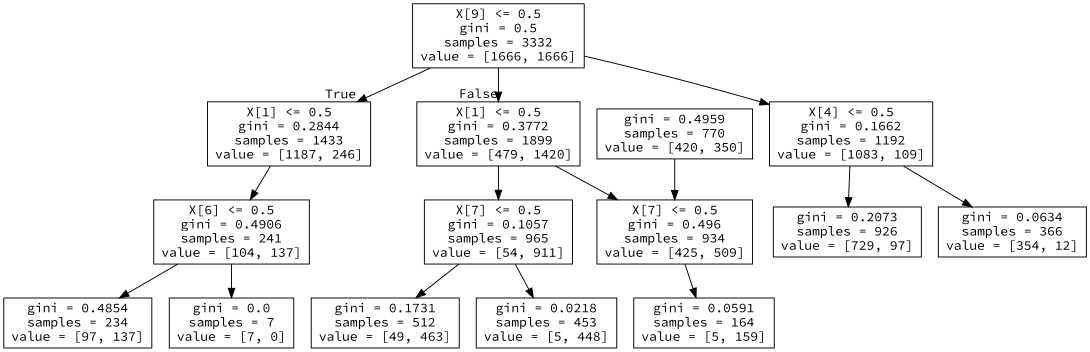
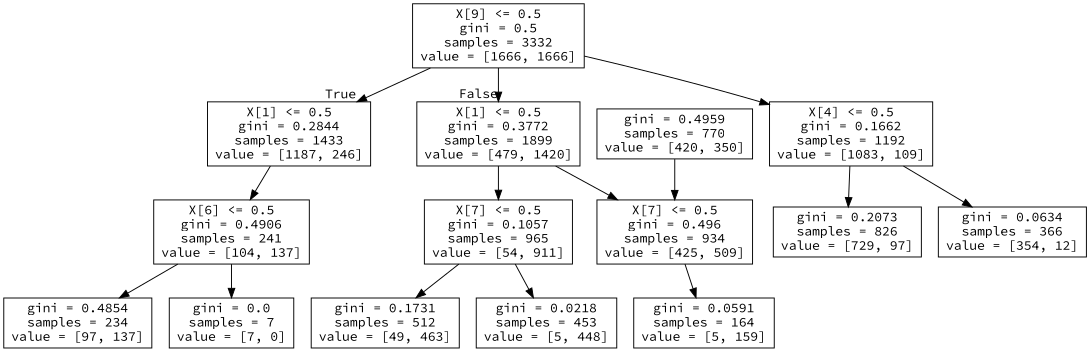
node "gini = 0.2073 samples = 926 value = [729, 97]": label "gini = 0.2073 samples = 926 value = [729, 97]" -> "gini = 0.2073 samples = 826 value = [729, 97]"
